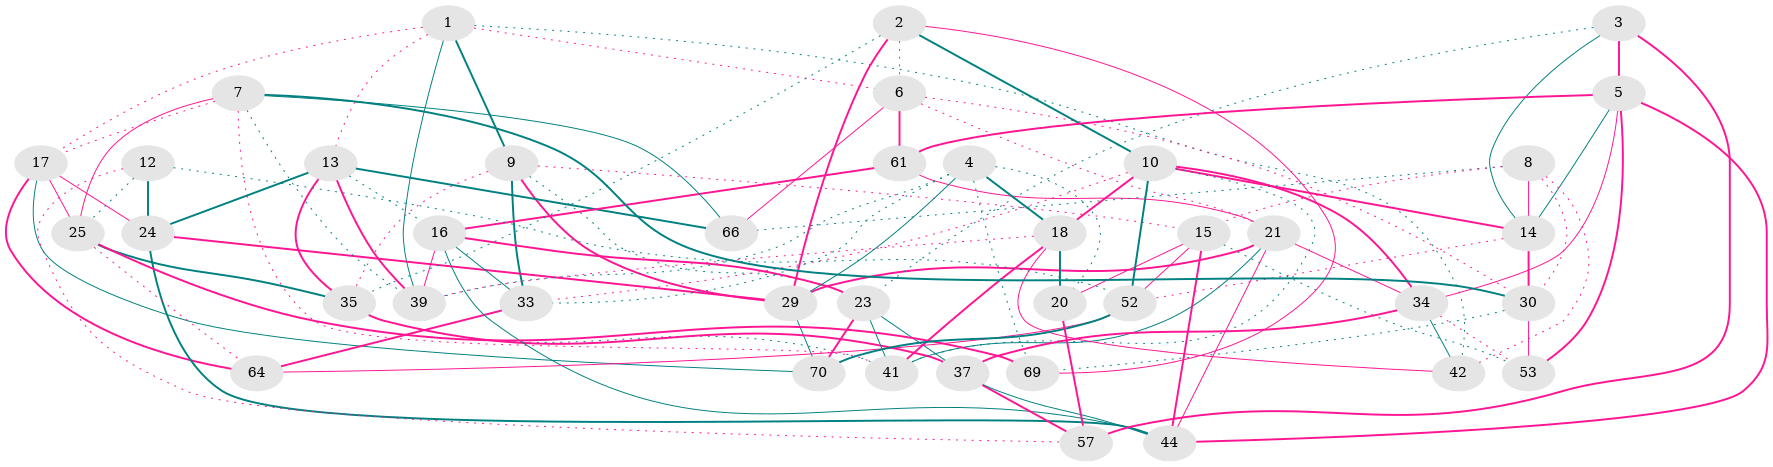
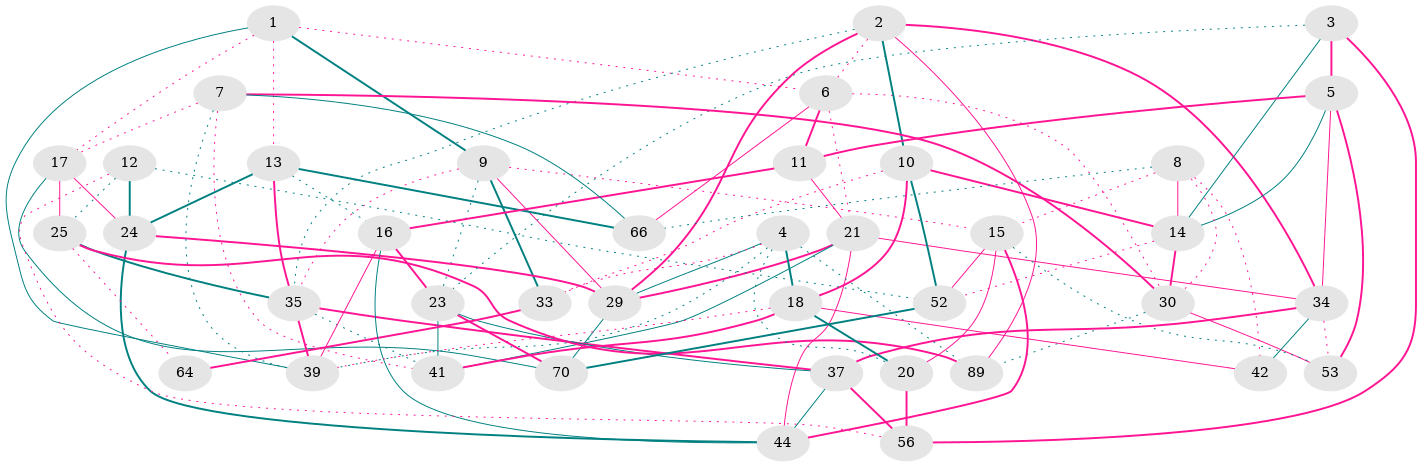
edge "1" -- "42": removed
edge "7" -- "25": removed
node "61": label "61" -> "11"
edge "10" -- "34": now "2" -- "34"
edge "13" -- "39": now "35" -- "39"
edge "16" -- "33": removed
edge "9" -- "29": style bold -> solid
edge "7" -- "30": color teal -> deeppink
edge "4" -- "33": color teal -> deeppink
edge "17" -- "64": removed
edge "10" -- "41": removed
edge "52" -- "64": removed
node "69": label "69" -> "89"
edge "5" -- "44": removed
node "57": label "57" -> "56"
